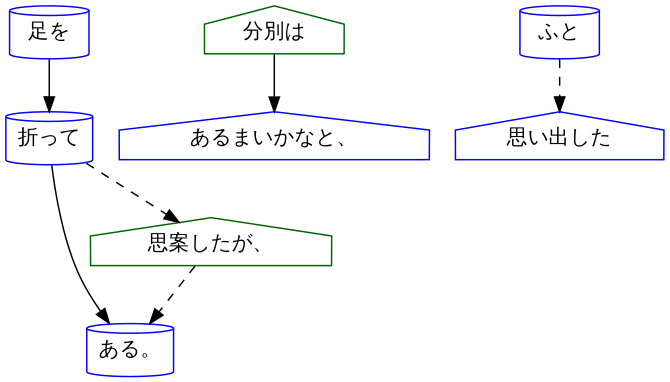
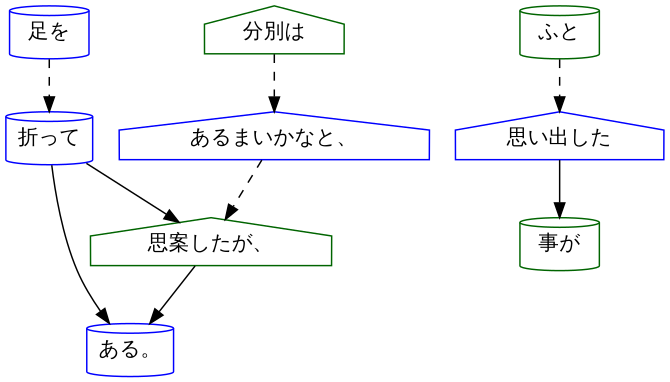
node "ふと": color blue -> darkgreen
edge "分別は" -> "あるまいかなと、": style solid -> dashed
edge "足を" -> "折って": style solid -> dashed
edge "あるまいかなと、" -> "思案したが、": added
edge "折って" -> "思案したが、": style dashed -> solid
node "事が": added
edge "思案したが、" -> "ある。": style dashed -> solid
